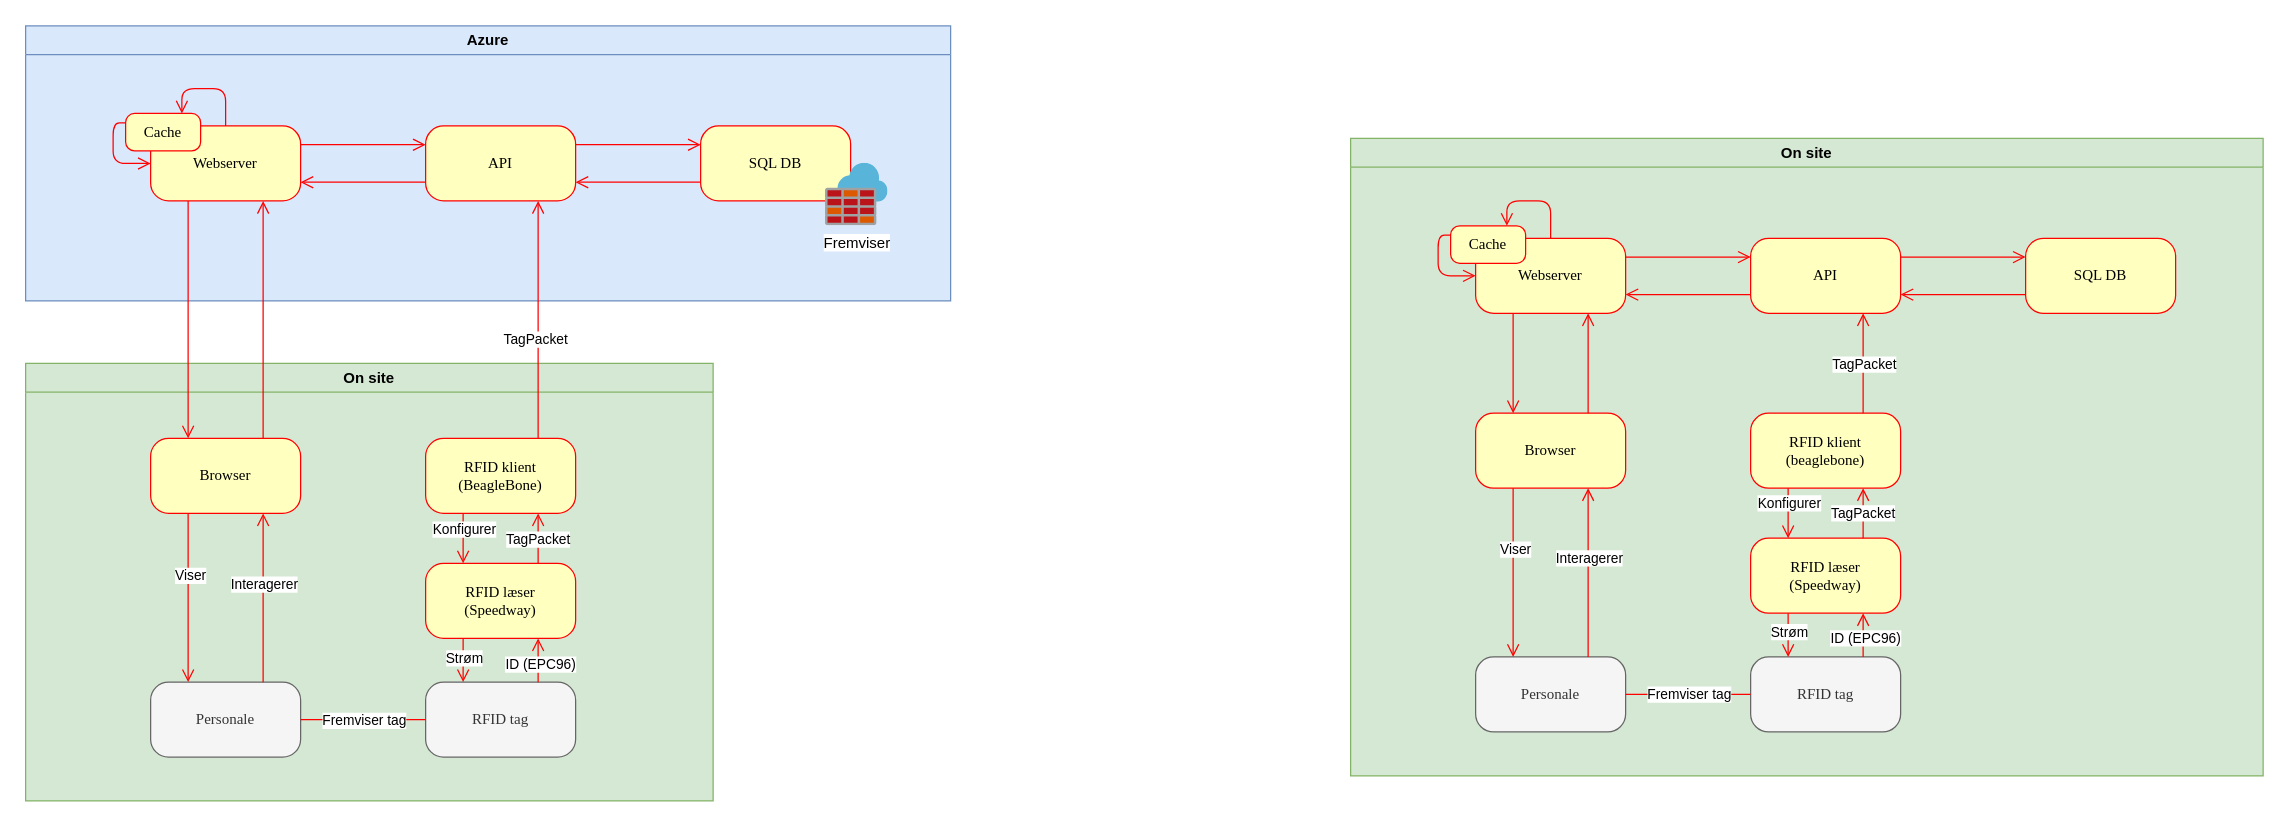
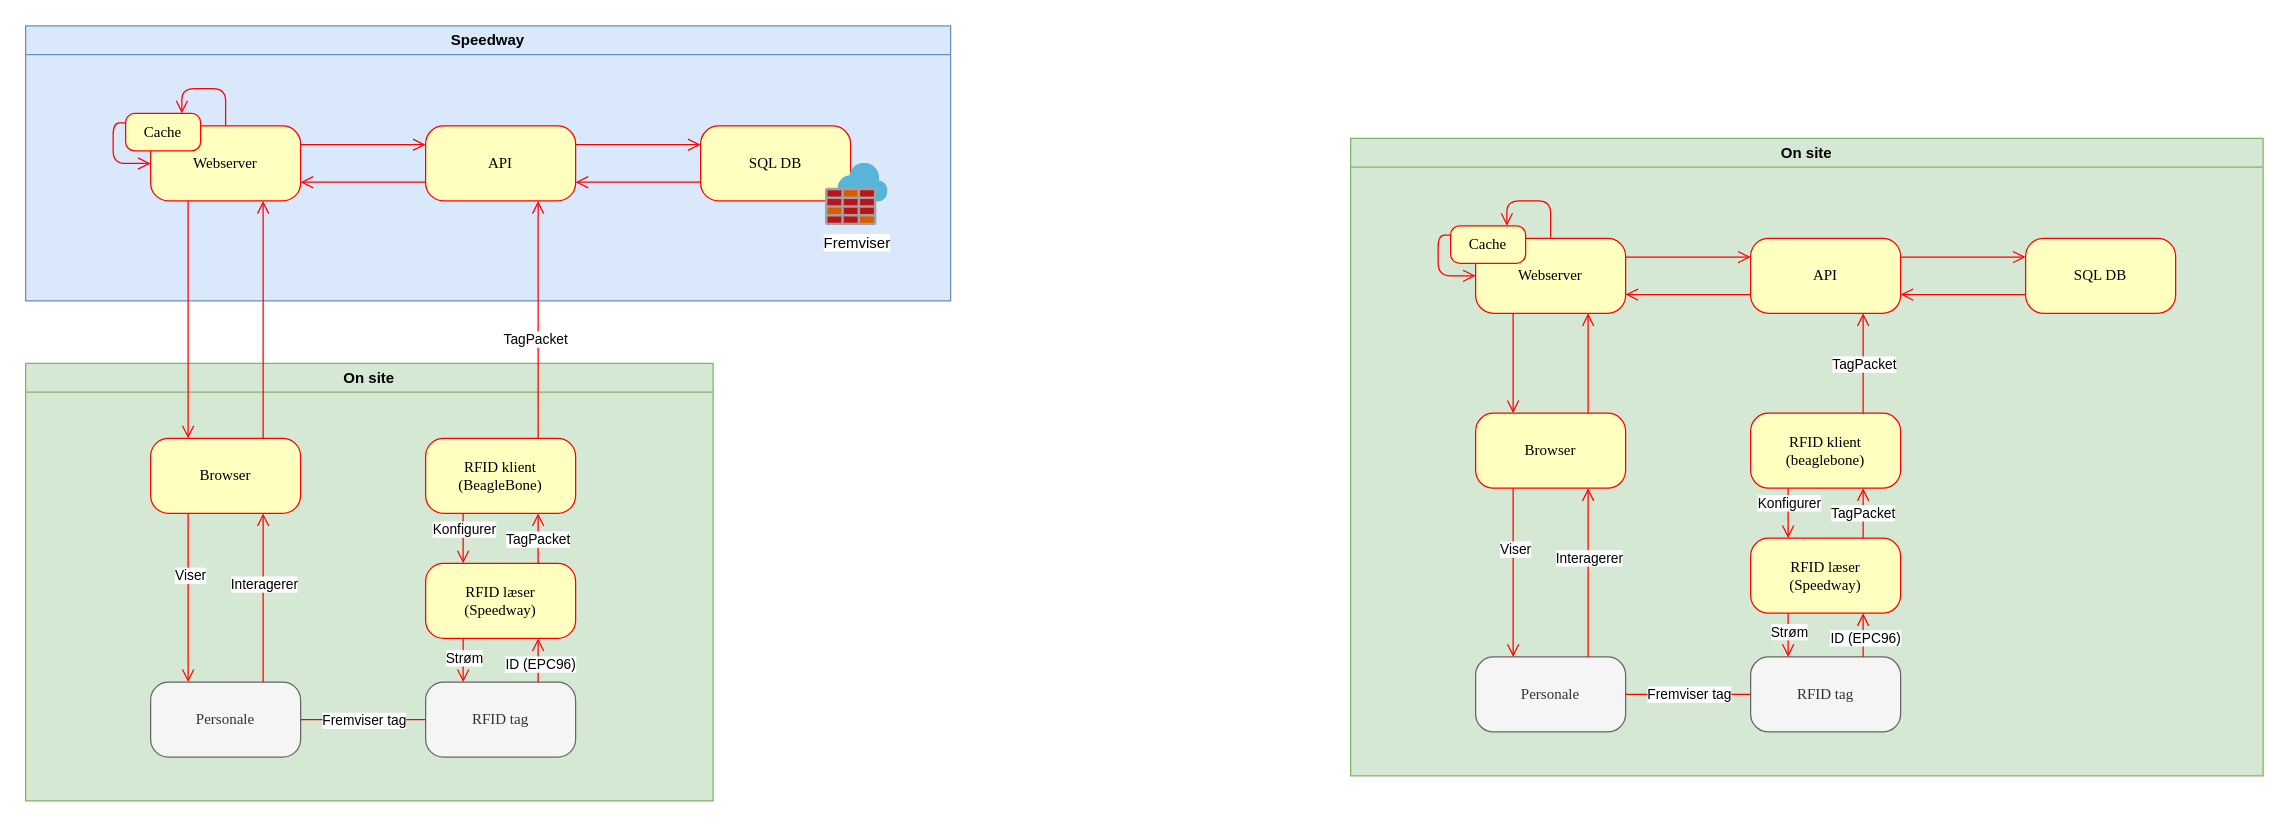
node "Azure": label "Azure" -> "Speedway"
